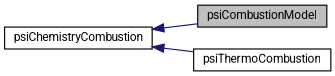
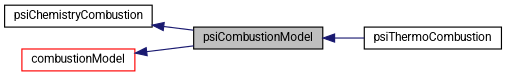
edge "psiThermoCombustion" -> "psiChemistryCombustion": now "psiThermoCombustion" -> "psiCombustionModel"
node "combustionModel": added
